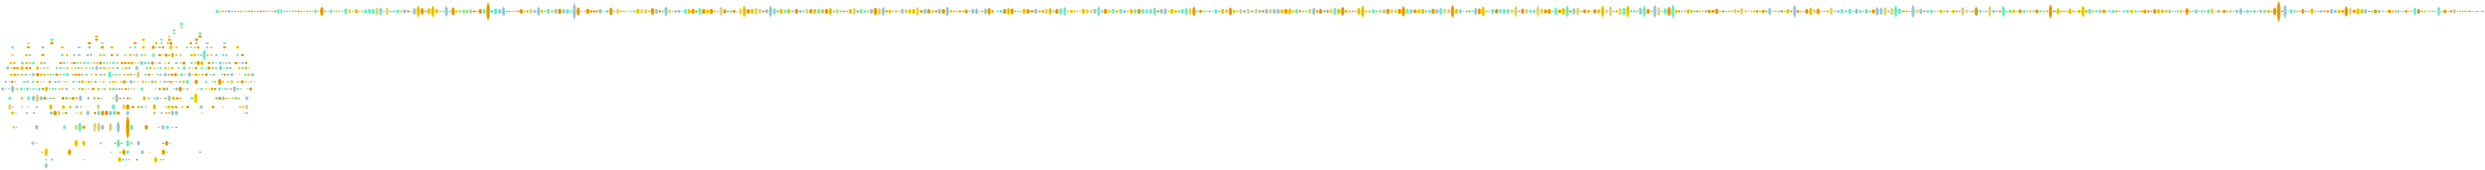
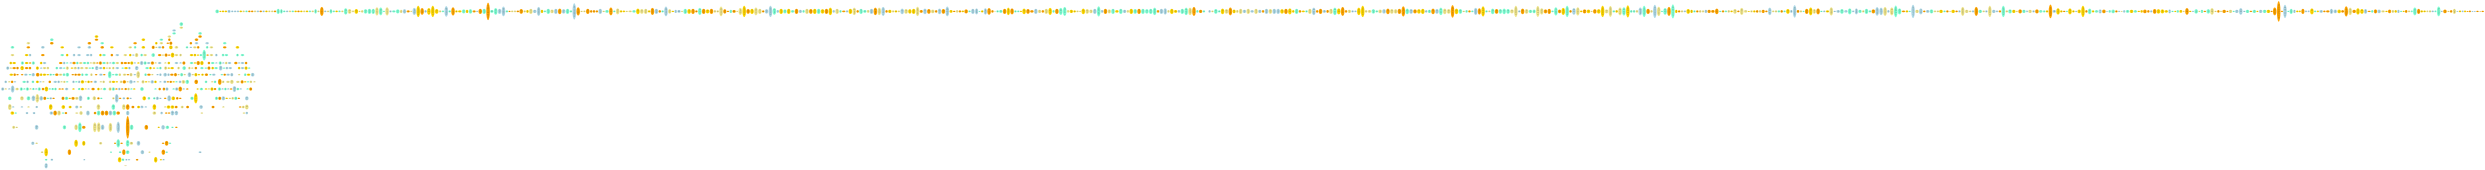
node "# 0x27df JUMPDEST PUSHX Data JUMP": removed
node "# 0x1b8 PUSHX LogicData EQ PUSHX Data JUMPI": fillcolor orange -> aquamarine
